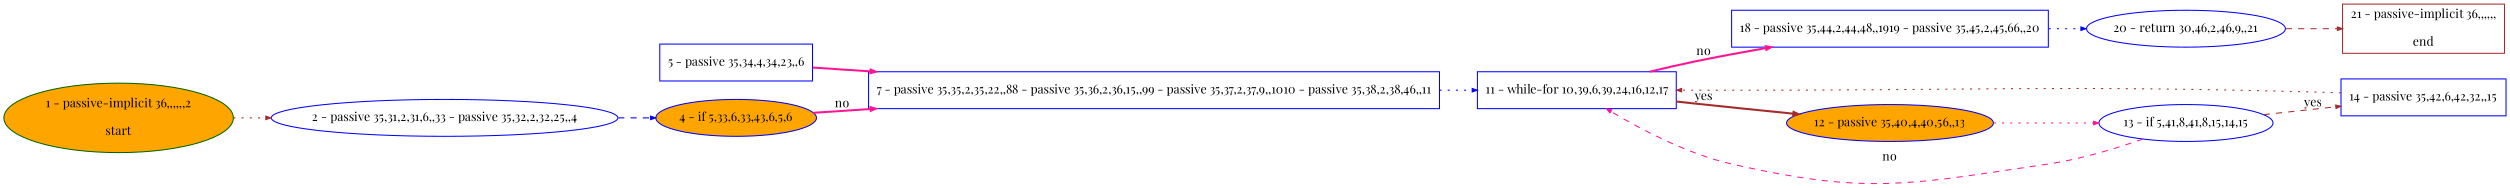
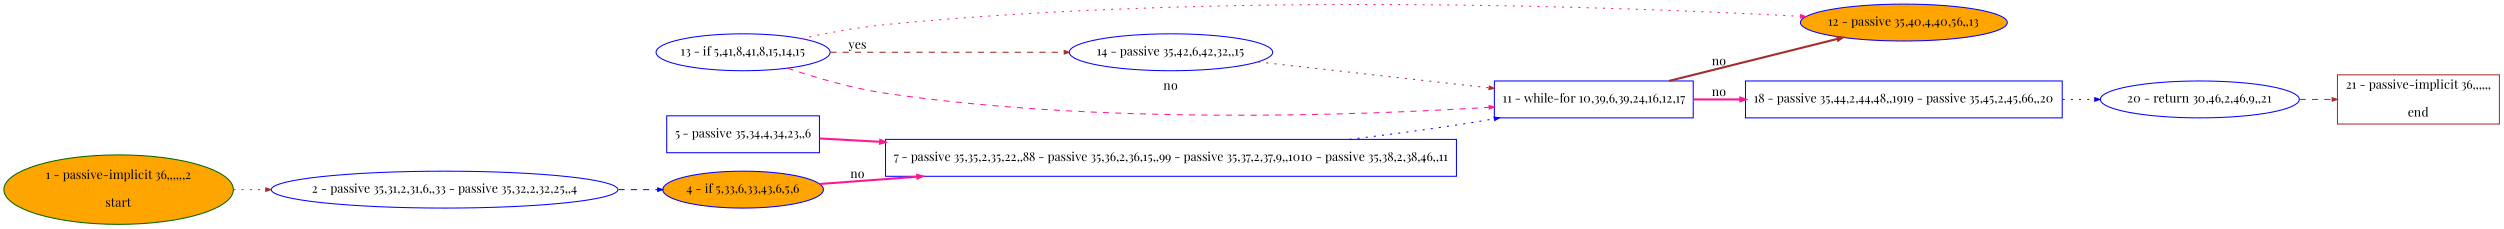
edge "11 - while-for 10,39,6,39,24,16,12,17" -> "12 - passive 35,40,4,40,56,,13": label "yes" -> "no"
node "14 - passive 35,42,6,42,32,,15": shape box -> ellipse
edge "12 - passive 35,40,4,40,56,,13" -> "13 - if 5,41,8,41,8,15,14,15": reversed
